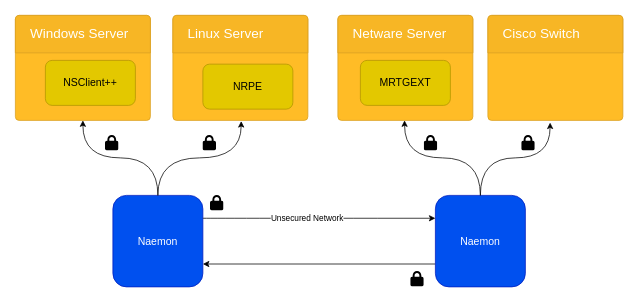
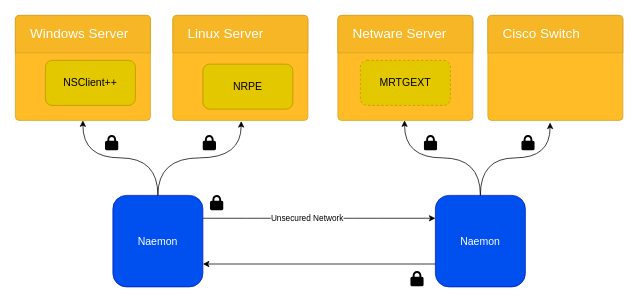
node "MRTGEXT": style solid -> dashed
